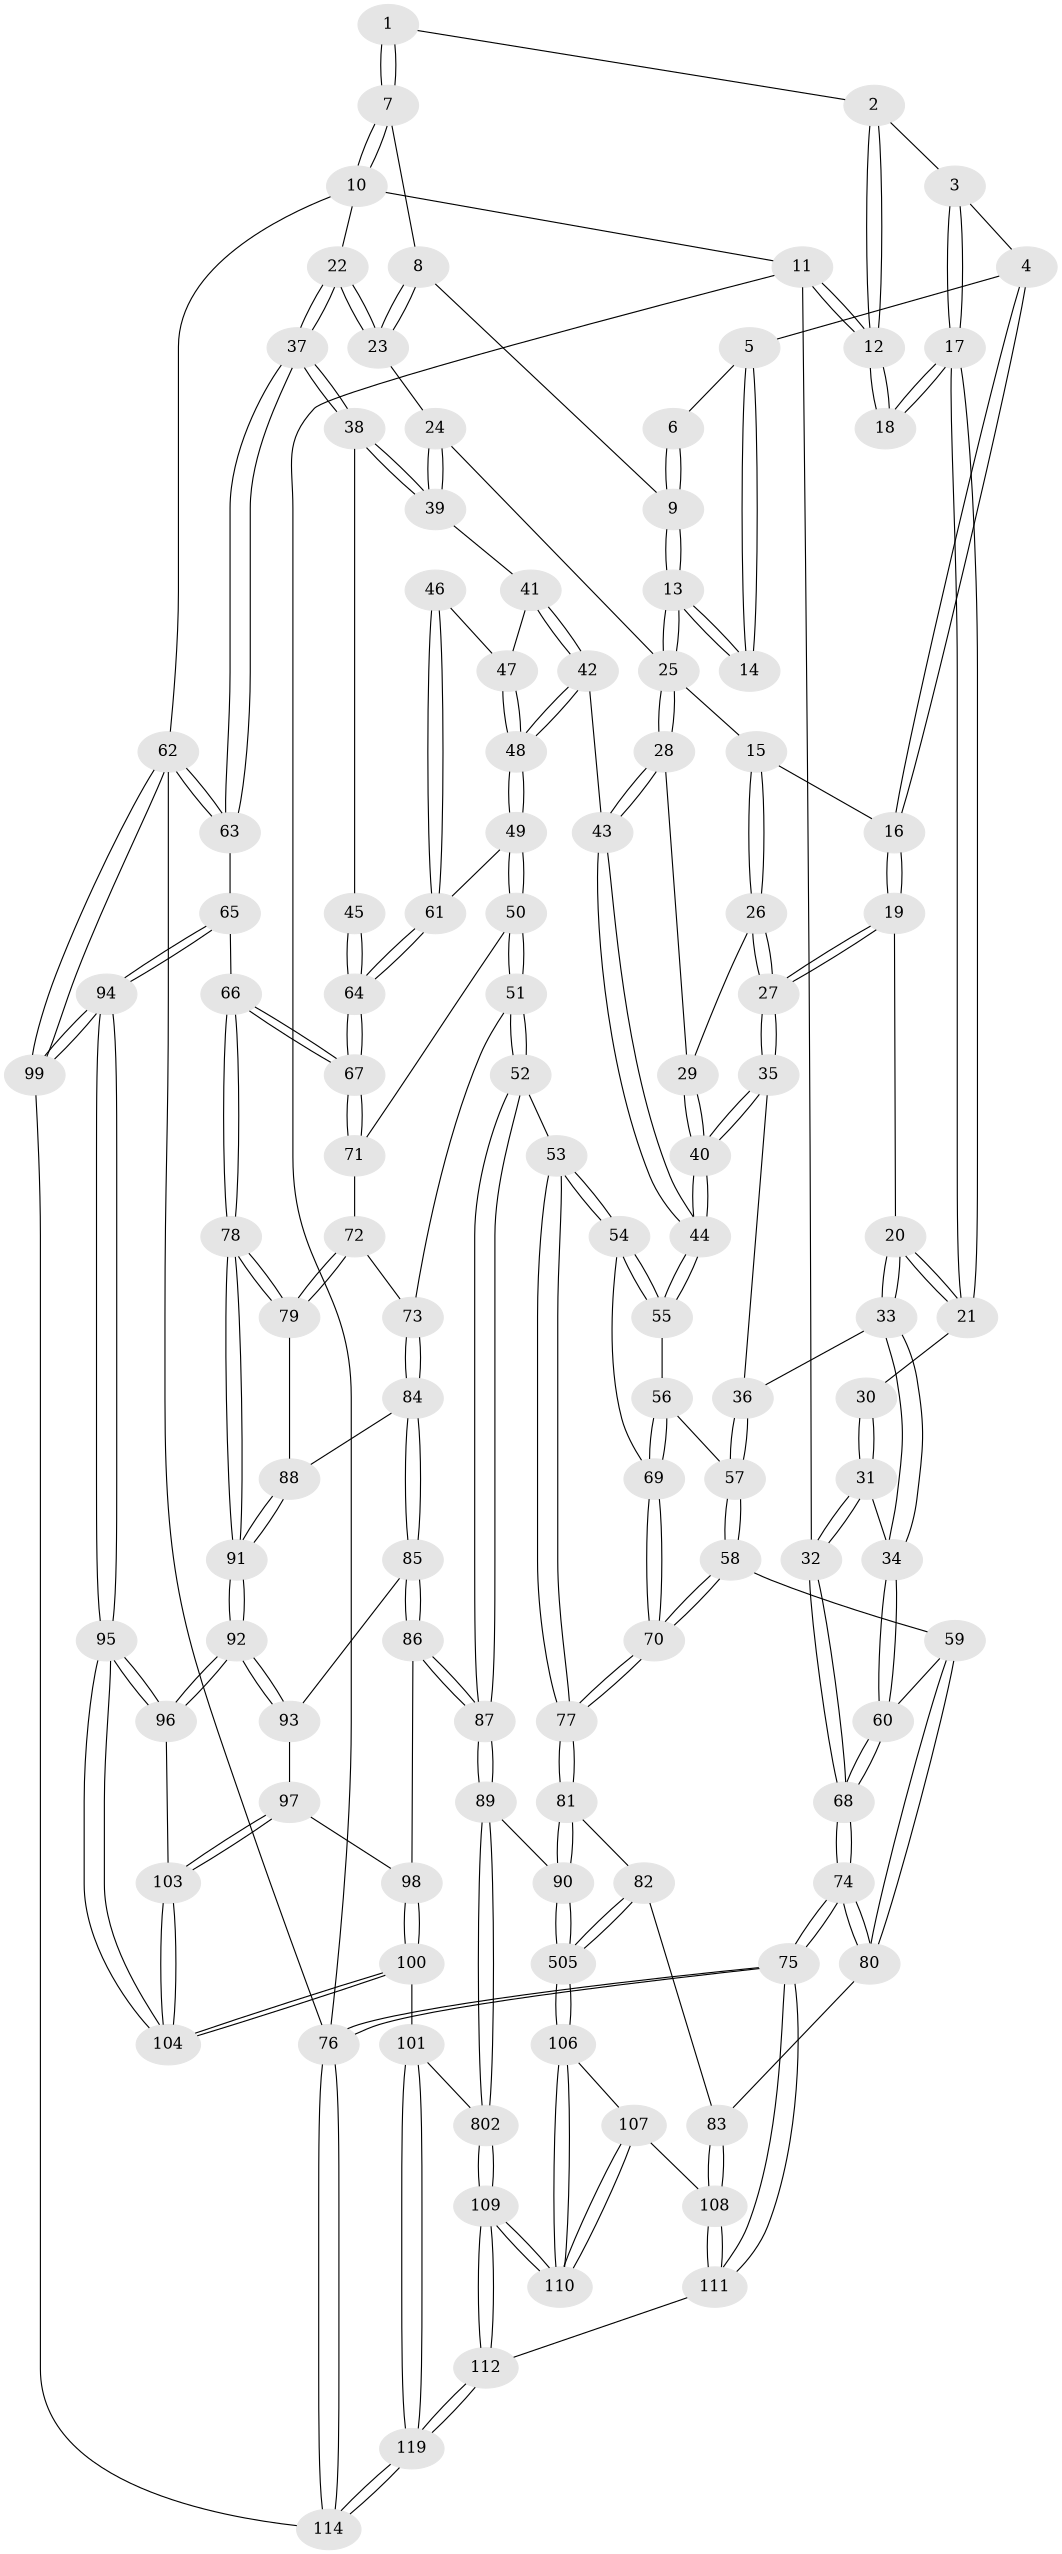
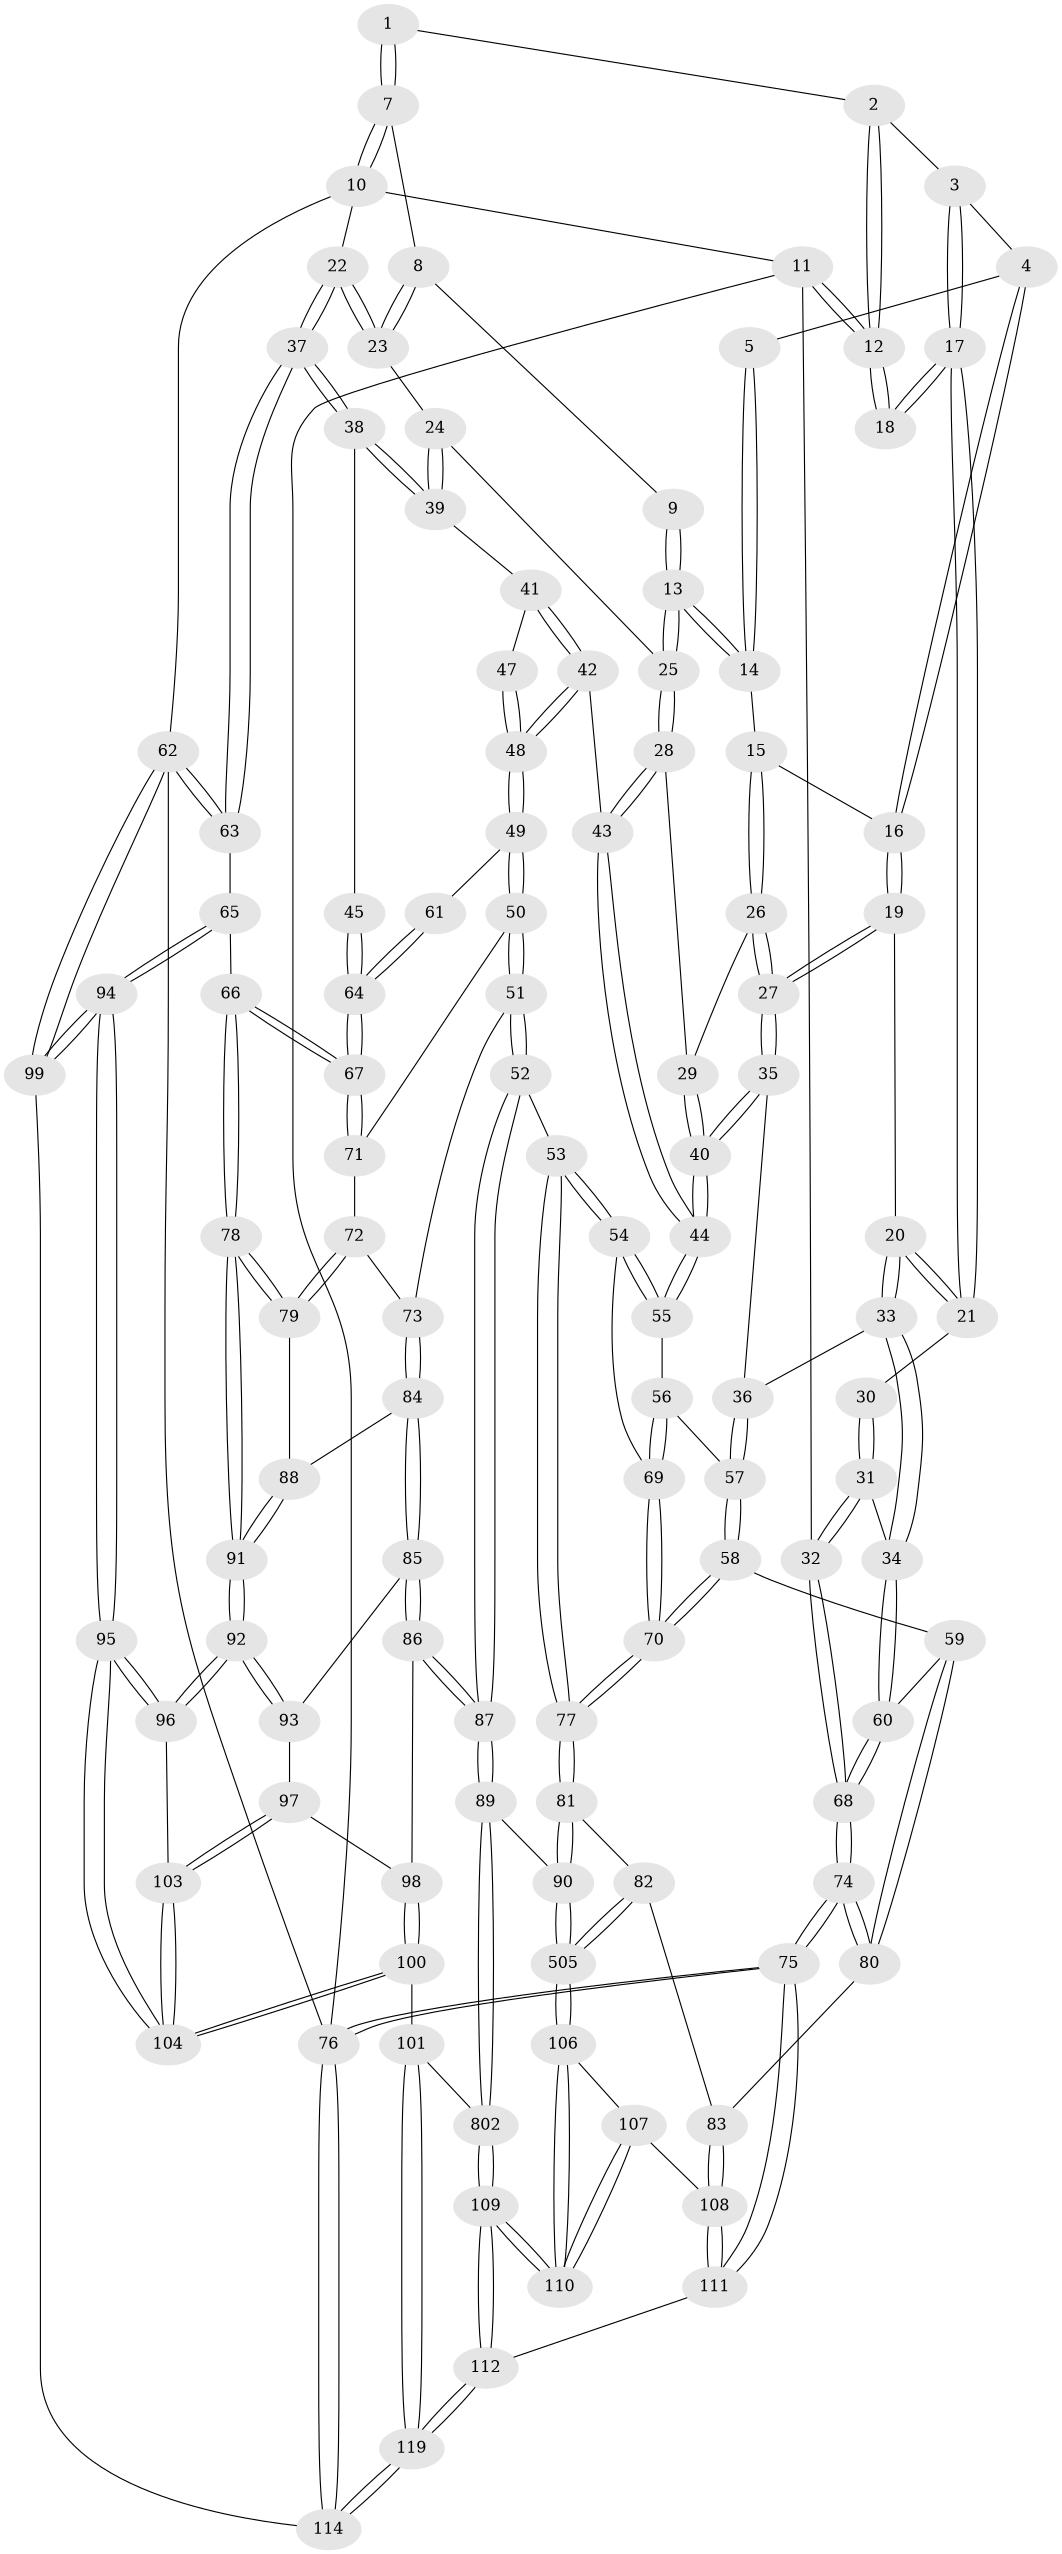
node "6": removed
node "46": removed
edge "25" -- "15": now "14" -- "15"
